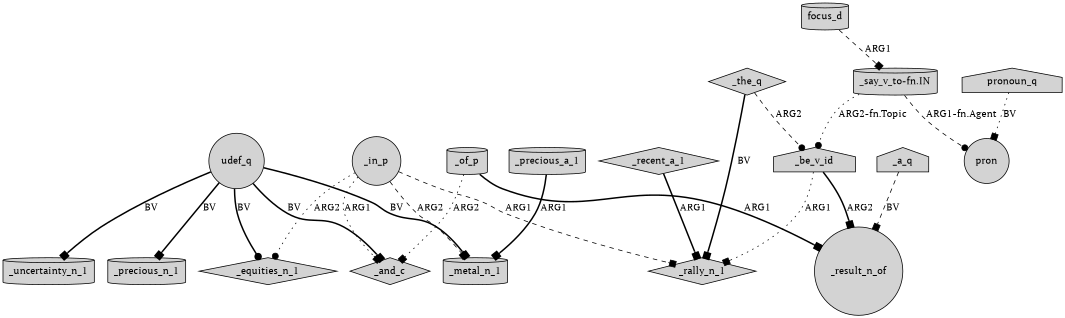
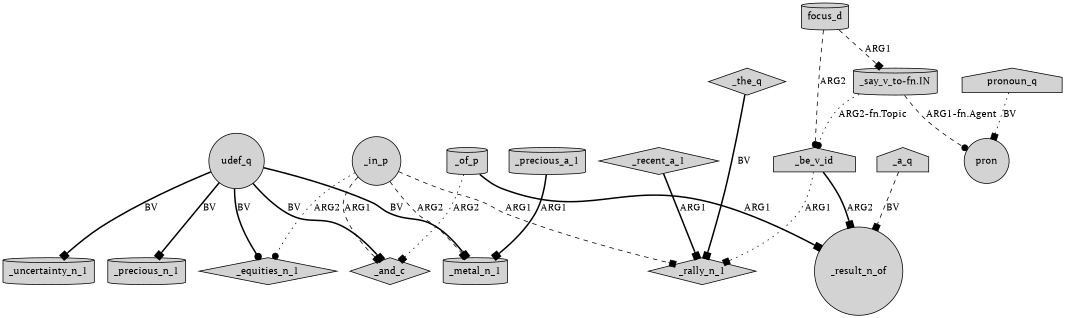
edge "_the_q" -> "_be_v_id": now "focus_d" -> "_be_v_id"
edge "_in_p" -> "_and_c": style dotted -> dashed
